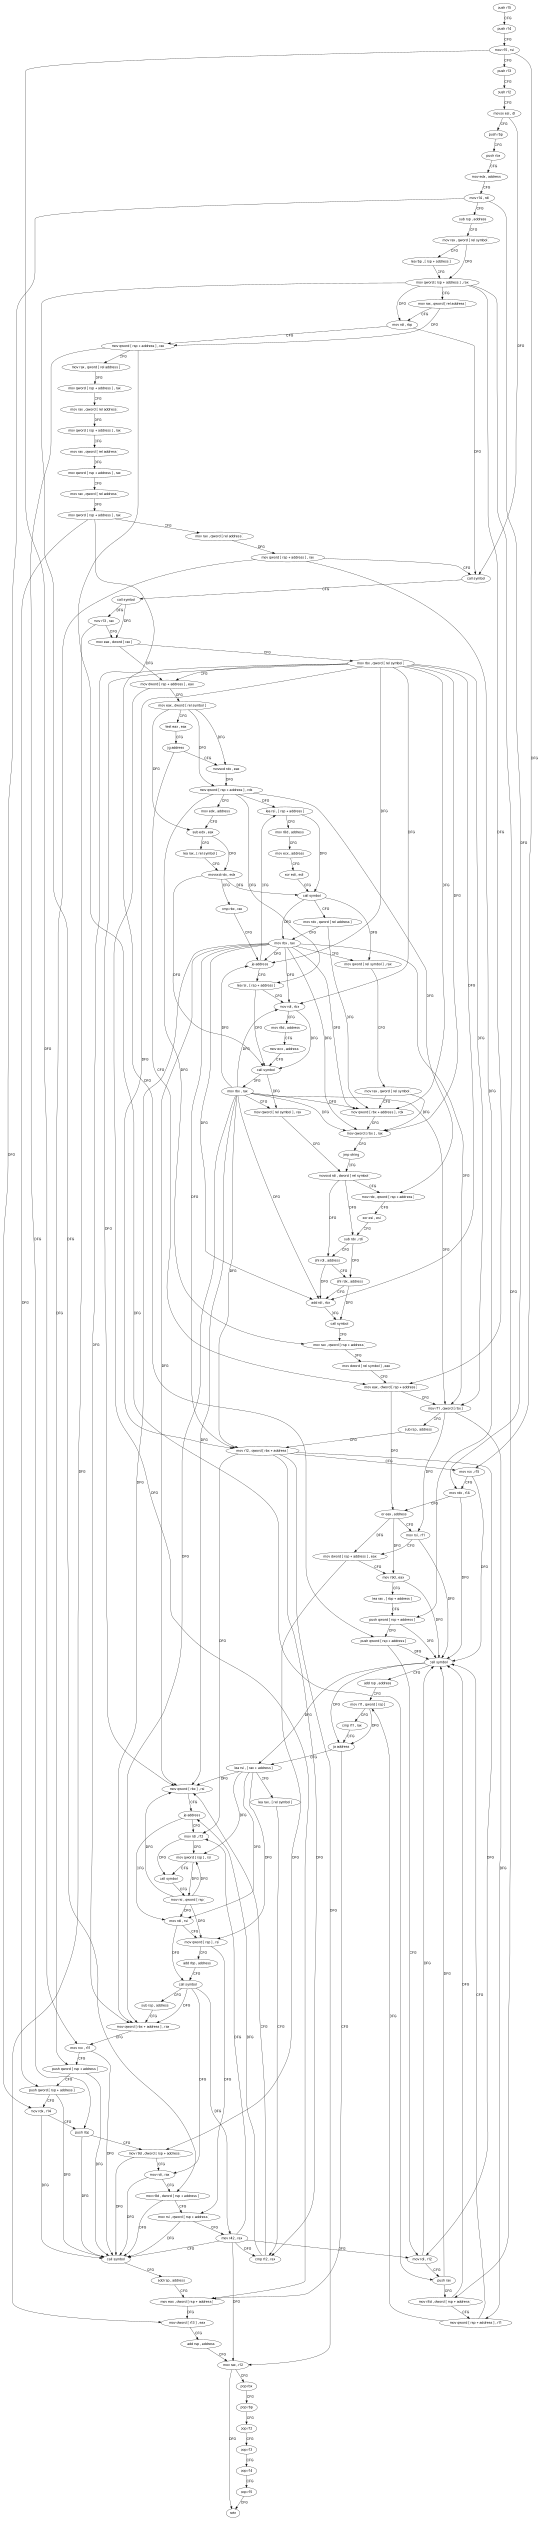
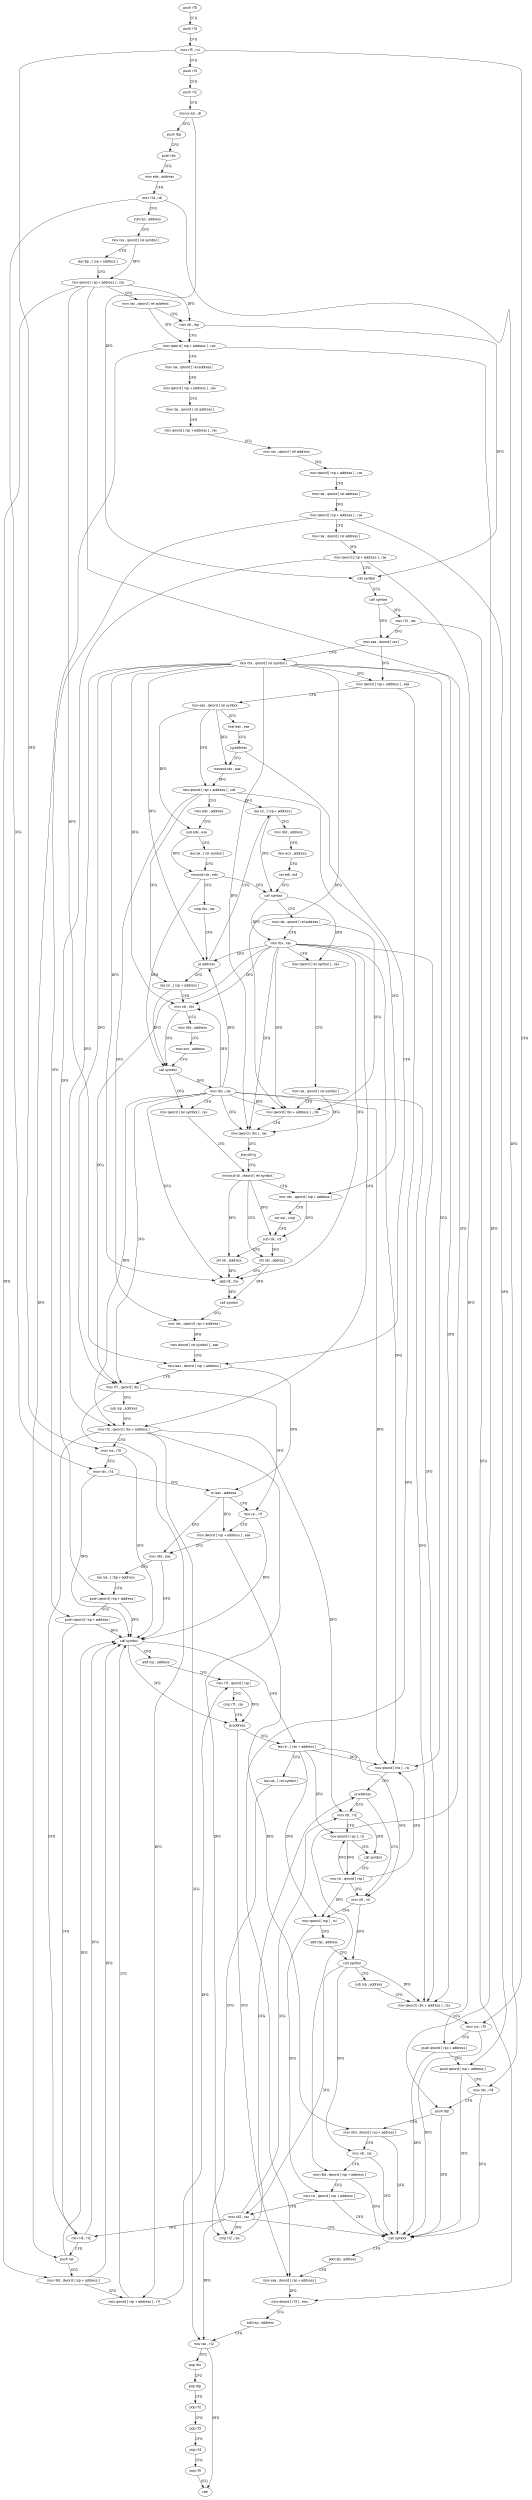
node "xor esi , esi": label "xor esi , esi" -> "xor esi , cmp"
edge "mov rdx , qword [ rsp + address ]" -> "sub rdx , rdi": added, label "DFG"
edge "shl rdi , address" -> "shl rdx , address": now "movsxd rdi , dword [ rel symbol ]" -> "shl rdx , address"
edge "cmp r12 , rax" -> "mov qword [ rbx ] , rsi": removed, label "CFG"
